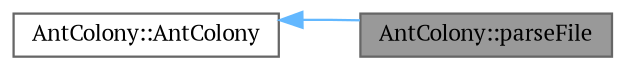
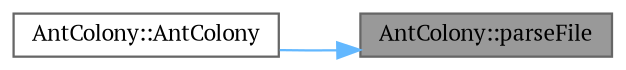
edge "AntColony::parseFile" -> "AntColony::AntColony": reversed
